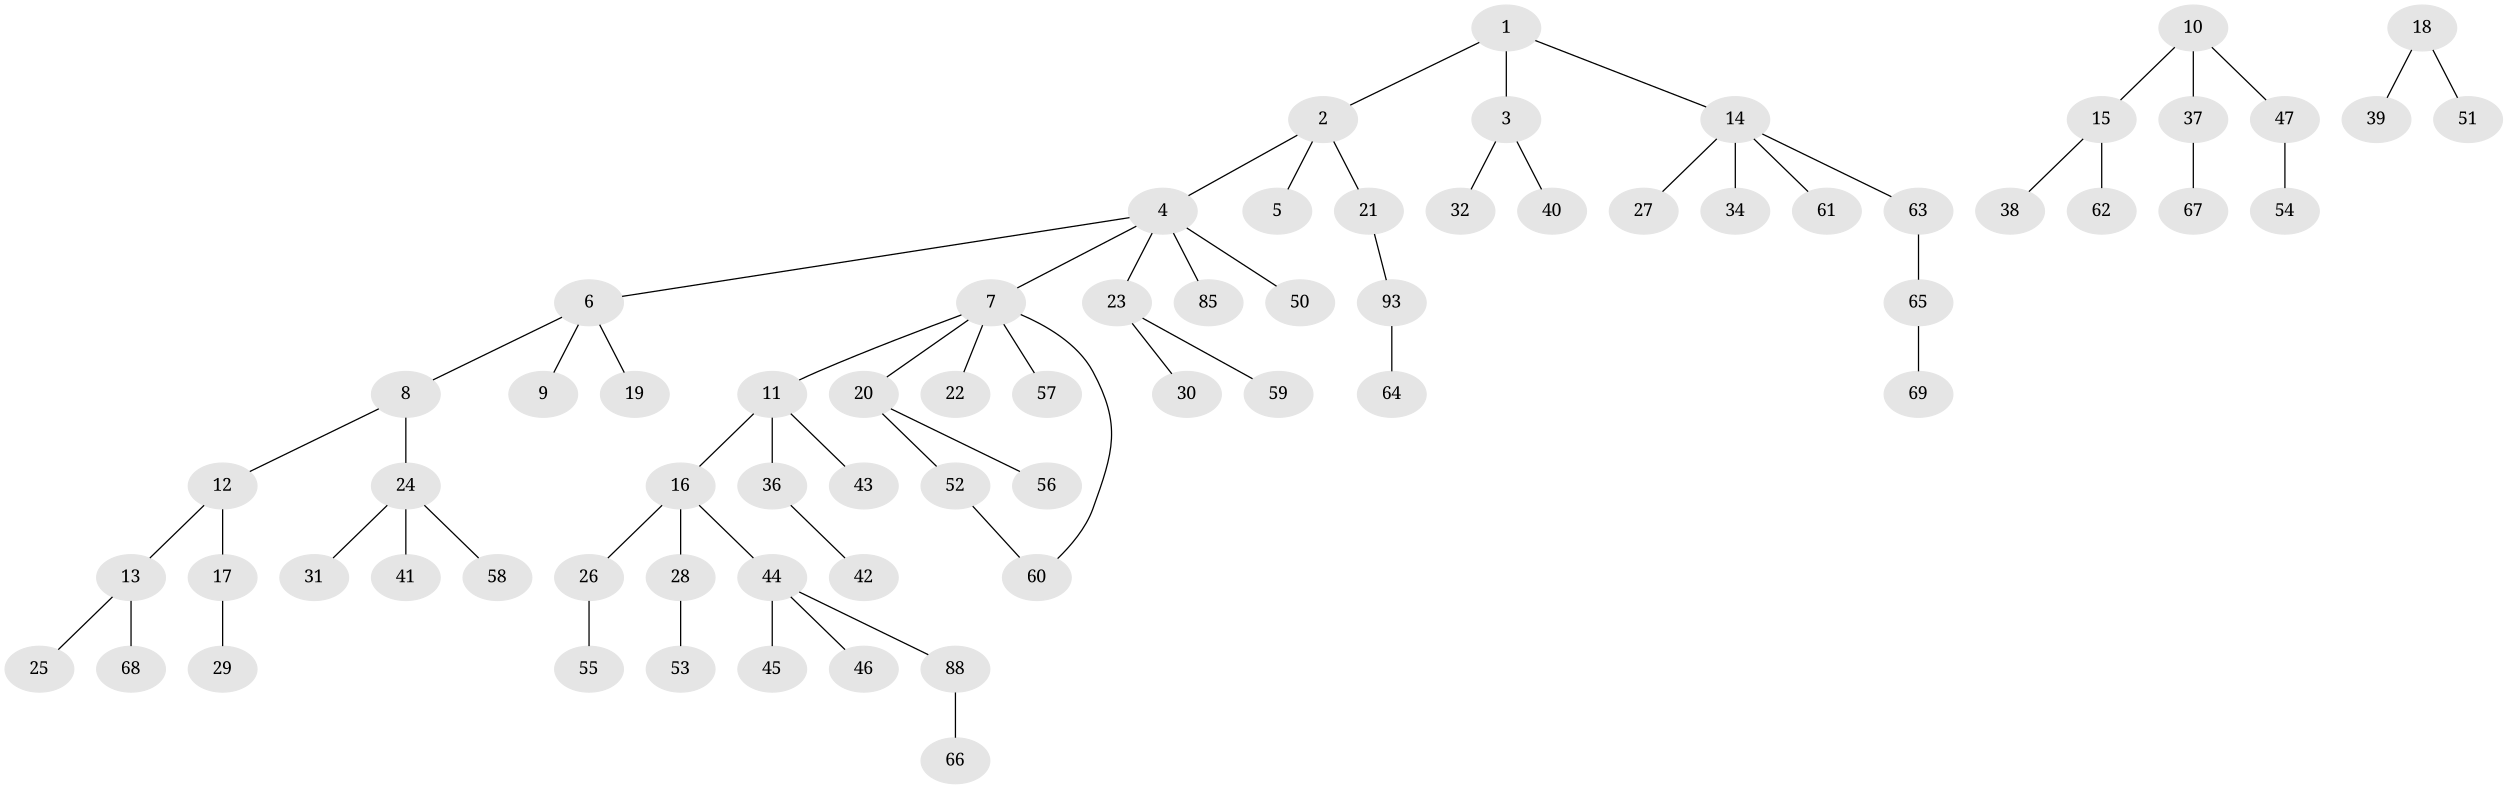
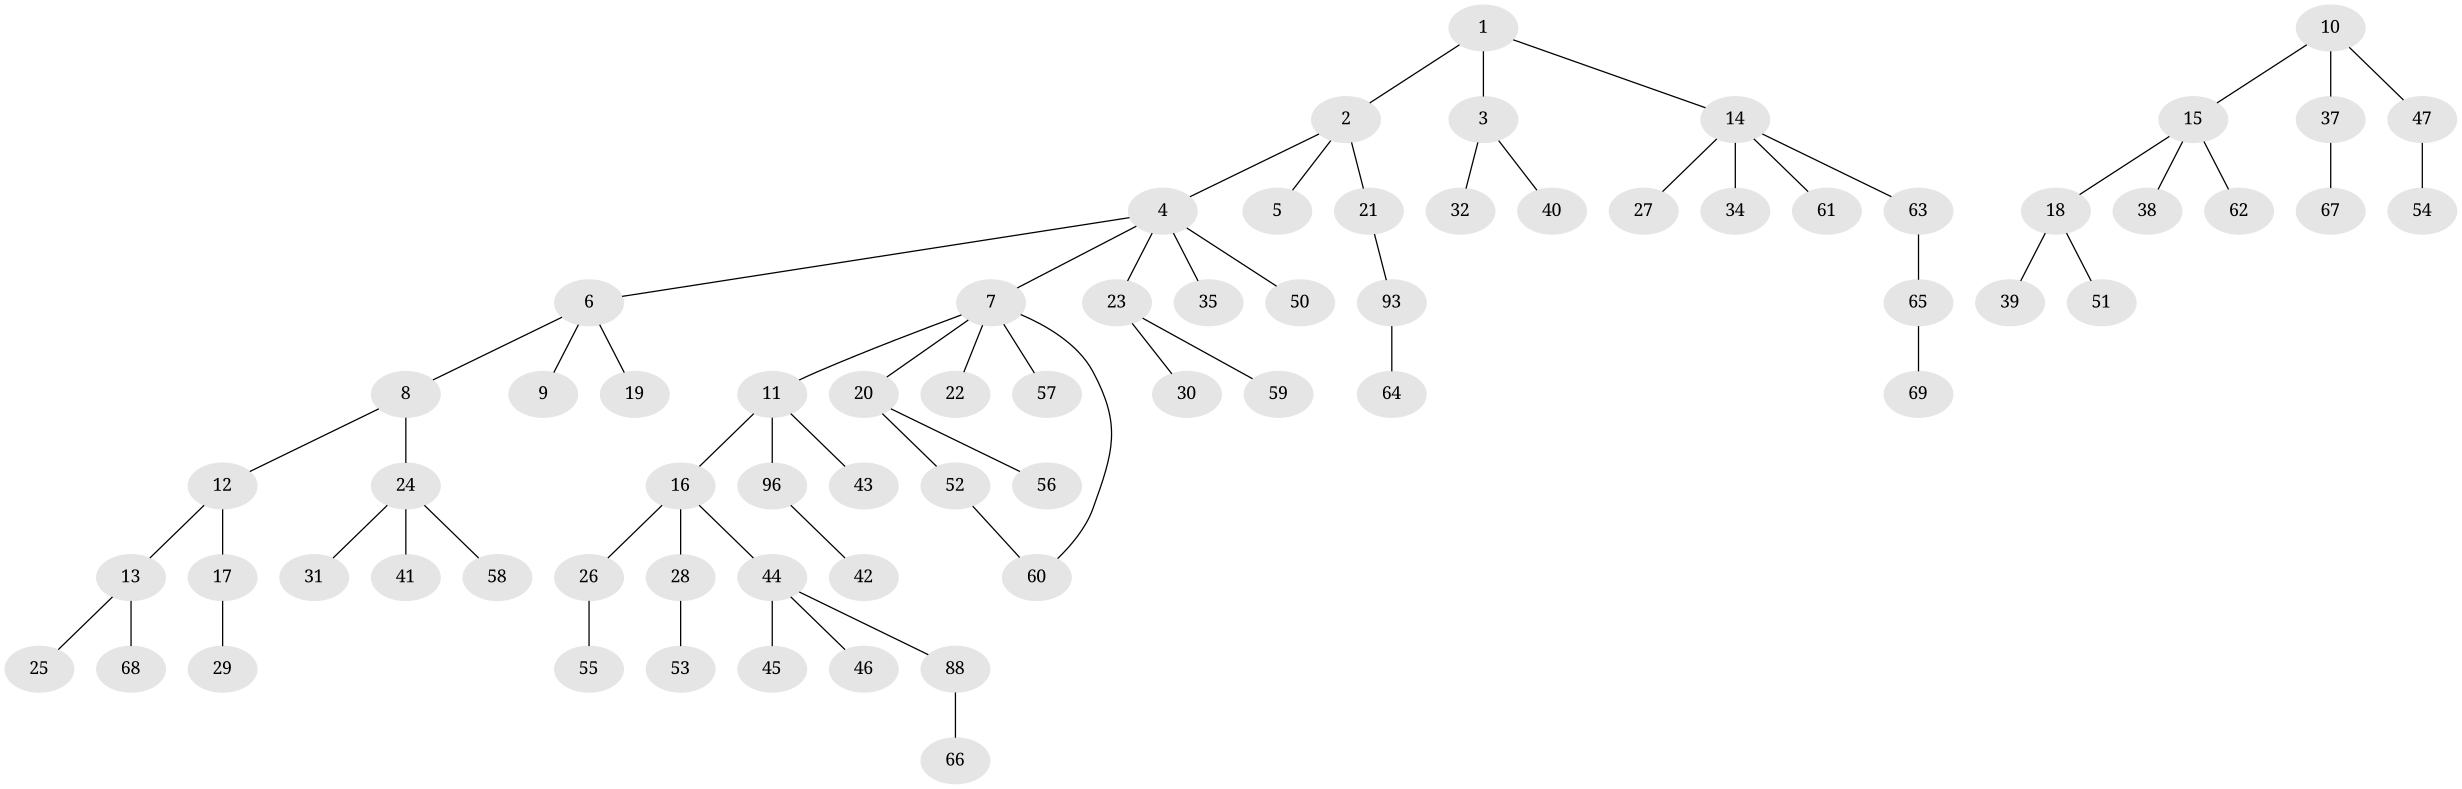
edge "15" -- "18": added
node "85": label "85" -> "35"
node "36": label "36" -> "96"
